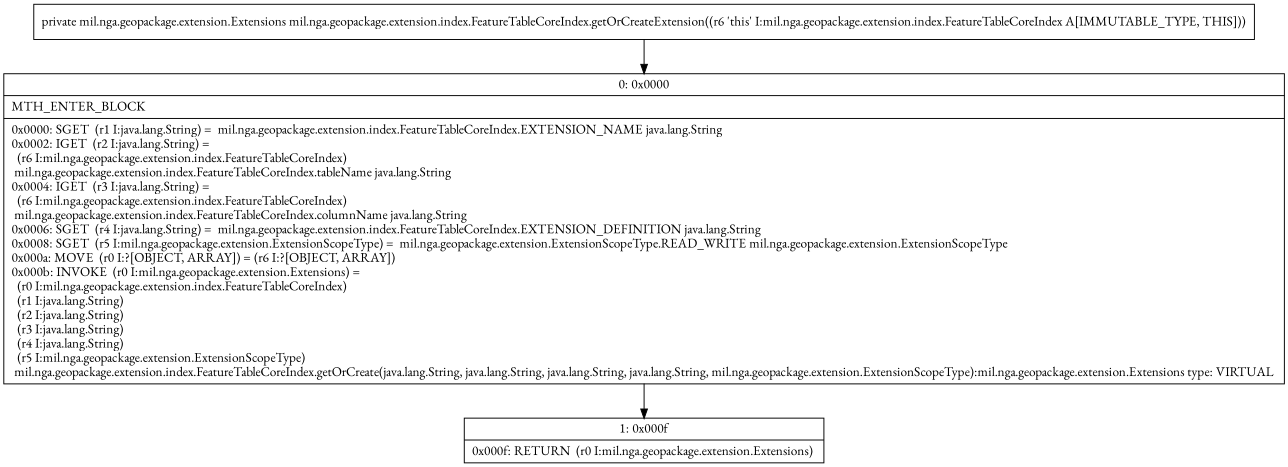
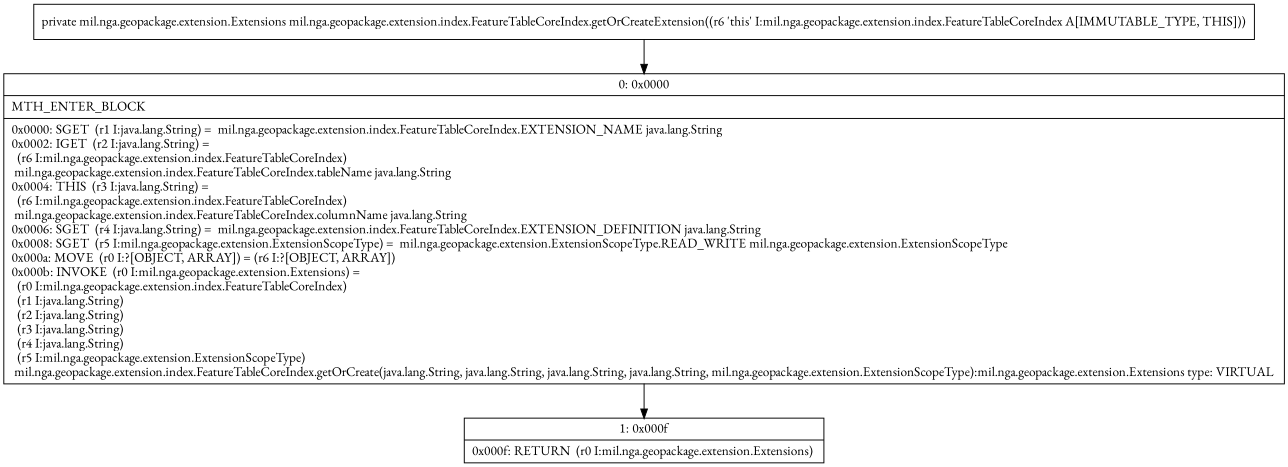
node "0: 0x0000": text "0x0004: IGET  (r3 I:java.lang.String) =" -> "0x0004: THIS  (r3 I:java.lang.String) ="
